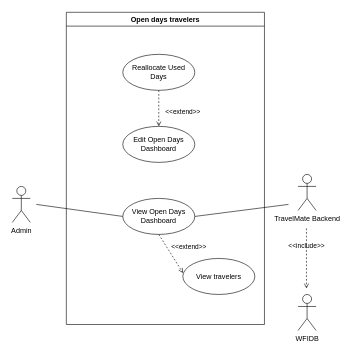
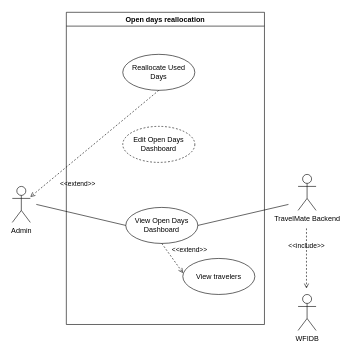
node "Open days travelers": label "Open days travelers" -> "Open days reallocation"
edge "Reallocate Used Days" -> "Edit Open Days Dashboard": now "Reallocate Used Days" -> "Admin"
node "Edit Open Days Dashboard": style solid -> dashed
node "View Open Days Dashboard": moved (159, 216) -> (162, 225)
